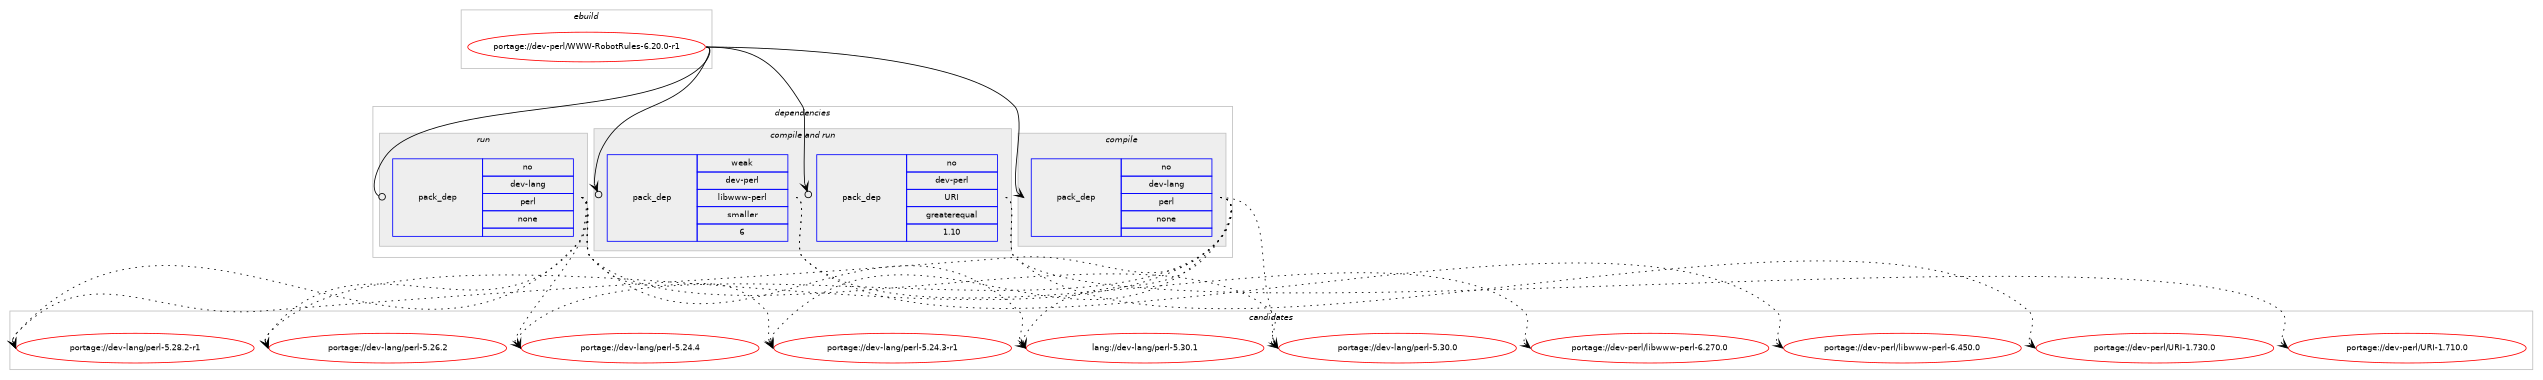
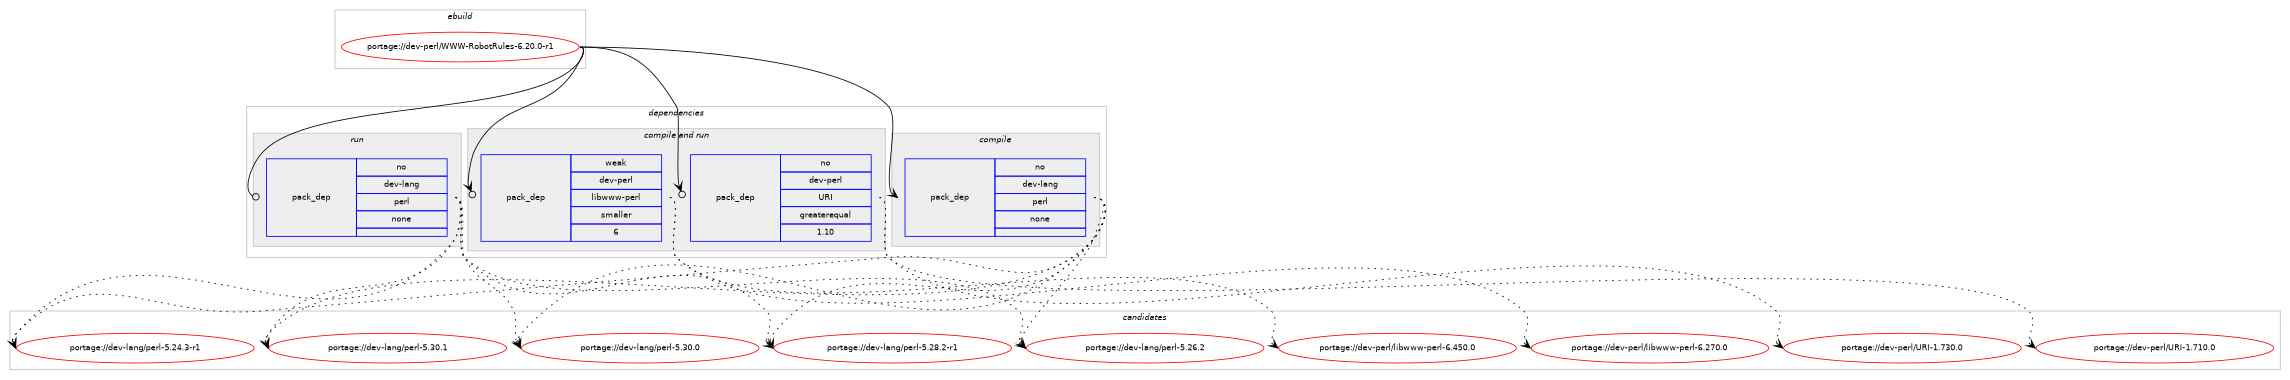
node "portage://dev-lang/perl-5.24.4": removed
node "lang://dev-lang/perl-5.30.1": label "lang://dev-lang/perl-5.30.1" -> "portage://dev-lang/perl-5.30.1"
